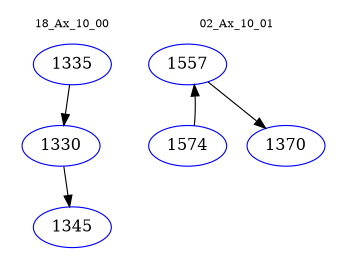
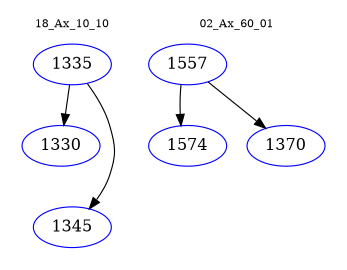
cluster "18_Ax_10_00": label "18_Ax_10_00" -> "18_Ax_10_10"
cluster "02_Ax_10_01": label "02_Ax_10_01" -> "02_Ax_60_01"
edge "1574" -> "1557": reversed
edge "1330" -> "1345": now "1335" -> "1345"
